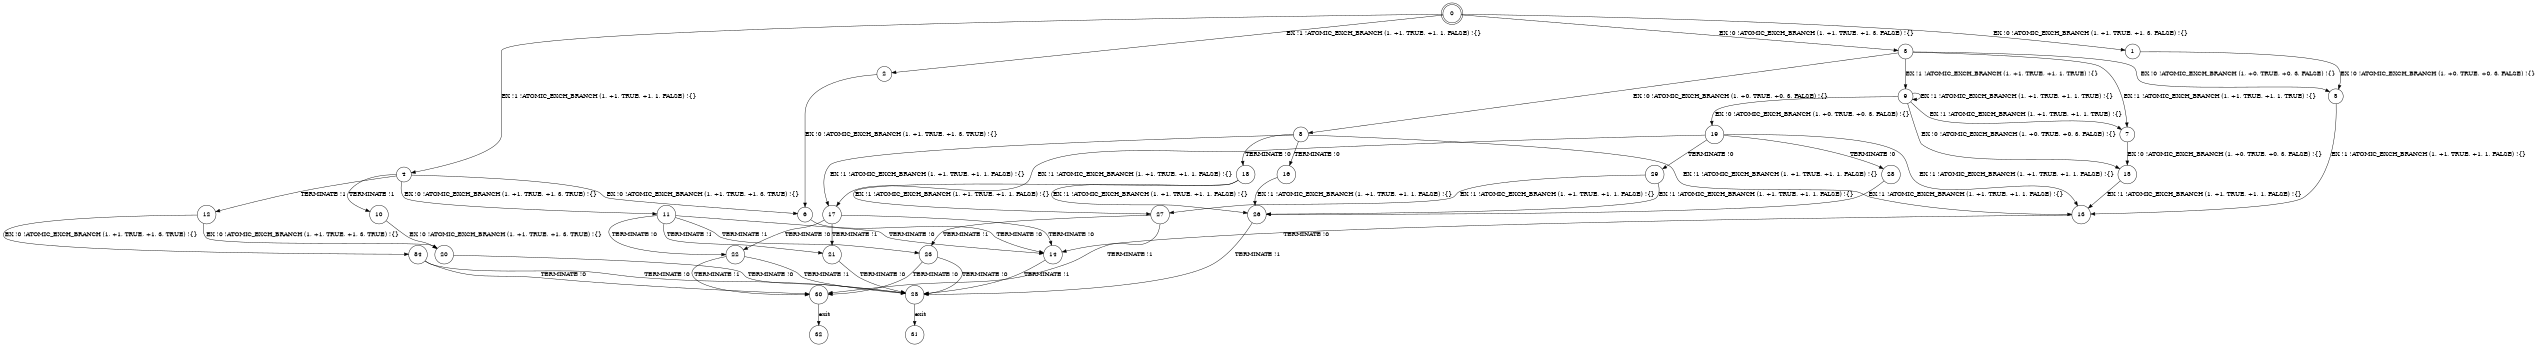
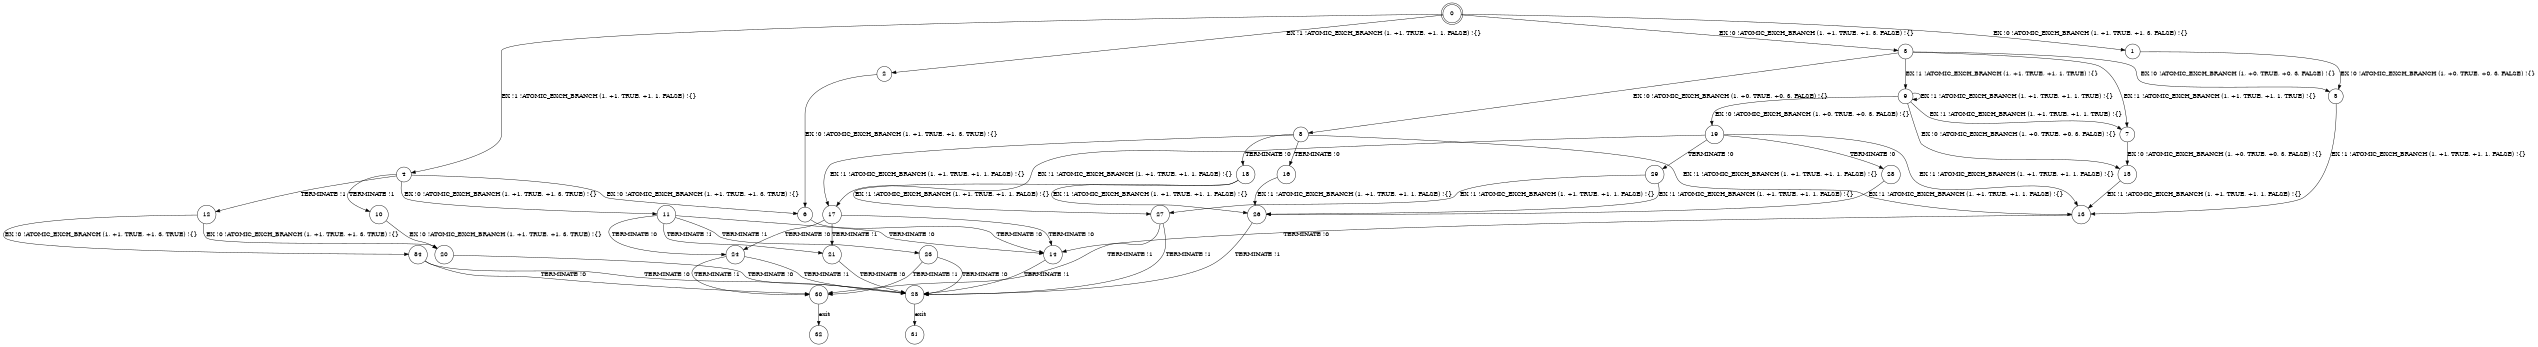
edge "27" -> "23": now "27" -> "25"
node "22": label "22" -> "24"
edge "23" -> "30": label "TERMINATE !0" -> "TERMINATE !1"
